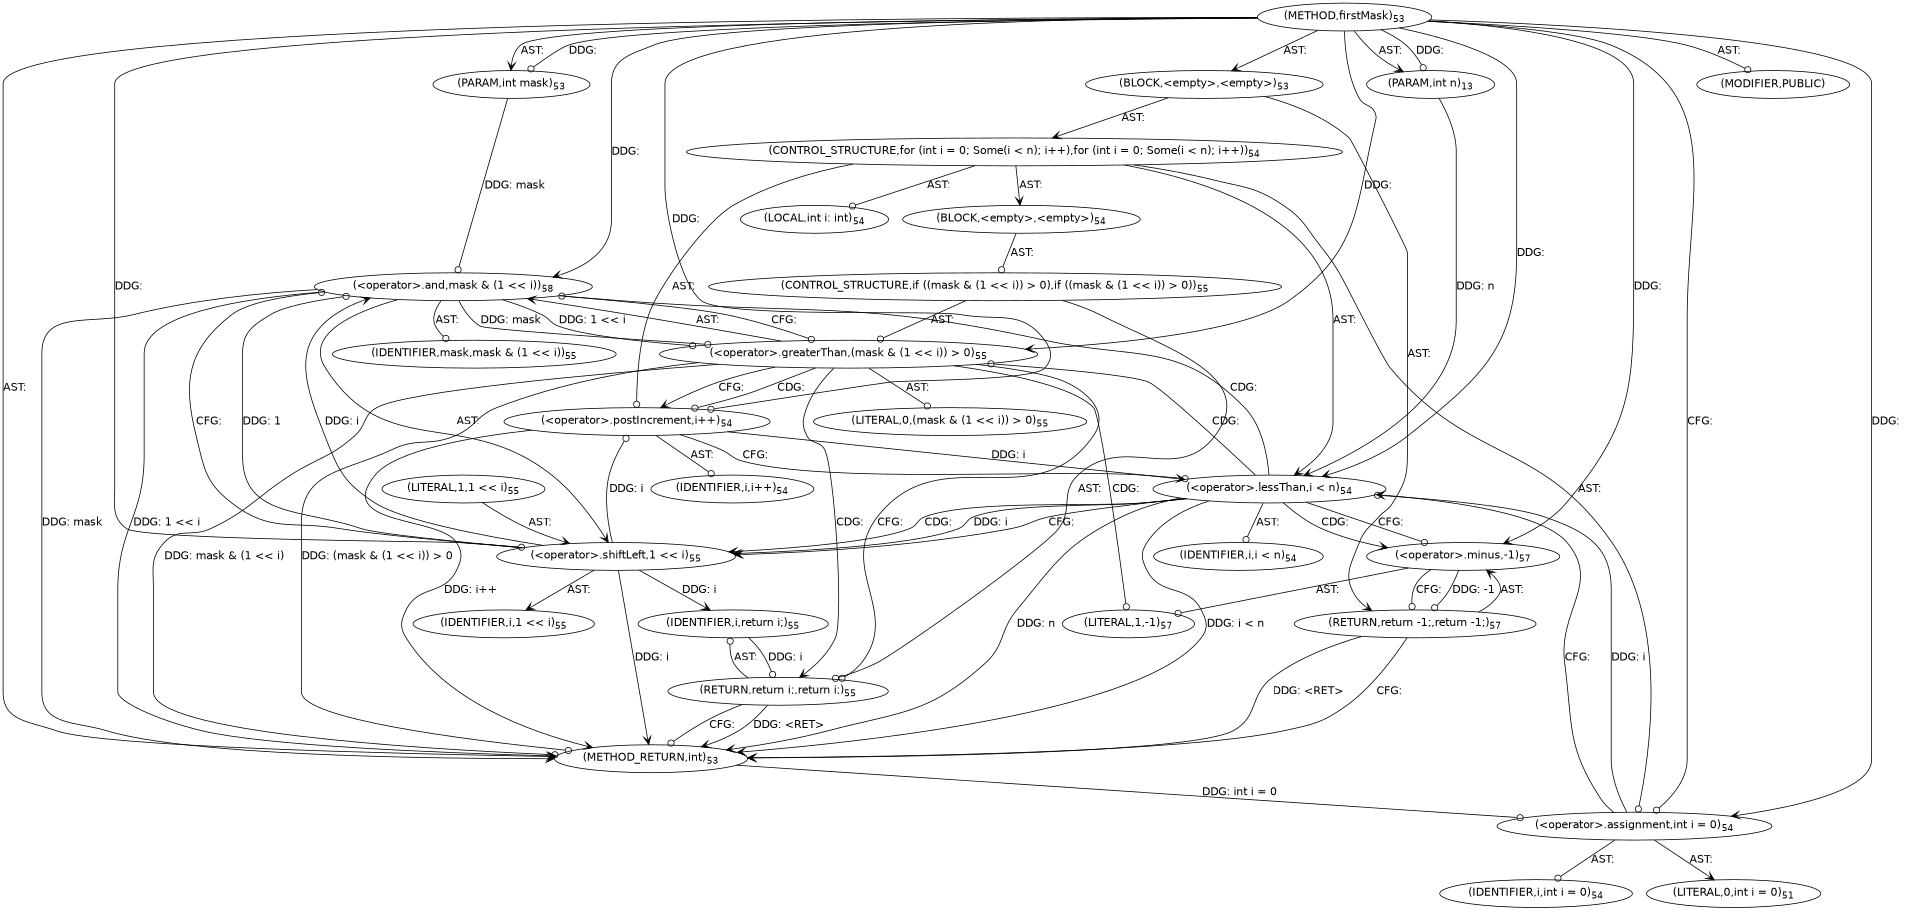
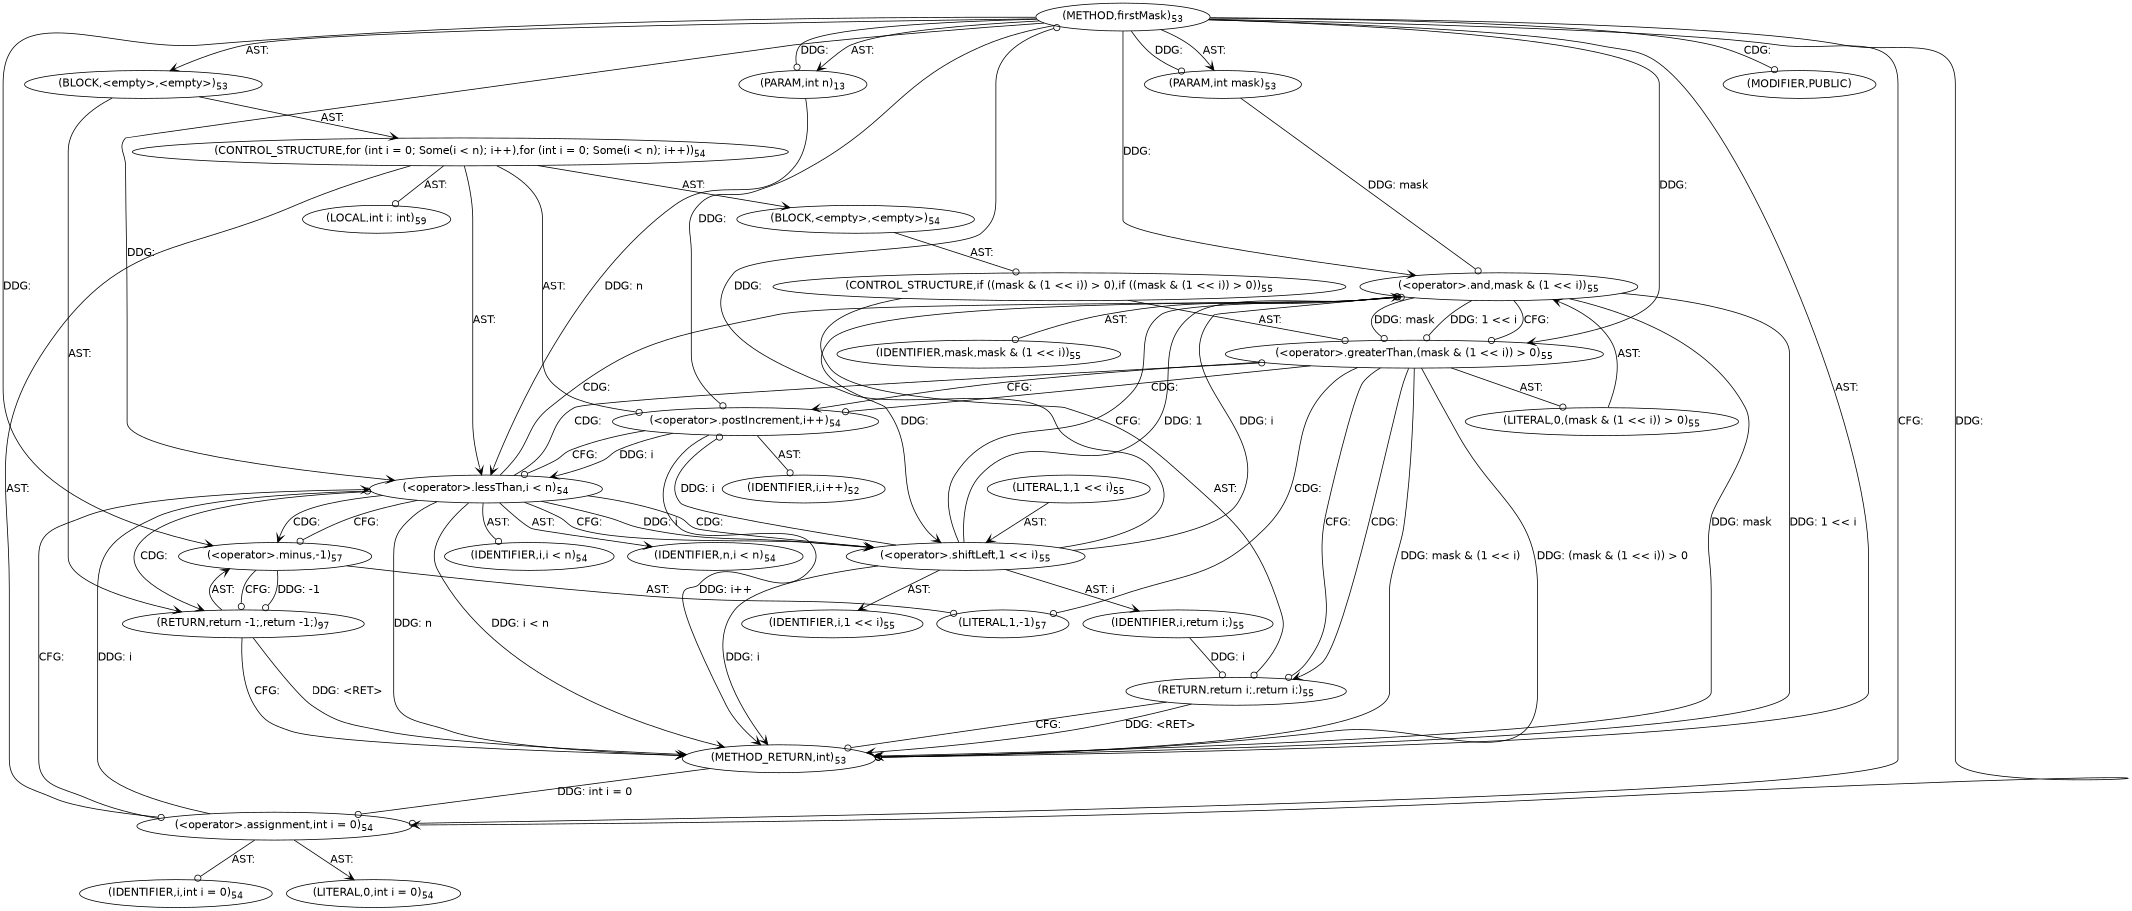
edge "(METHOD,firstMask)" -> "(<operator>.shiftLeft,1 << i)": reversed
edge "(METHOD,firstMask)" -> "(MODIFIER,PUBLIC)": label "AST: " -> "CDG: "
edge "(METHOD,firstMask)" -> "(METHOD_RETURN,int)": arrowhead vee -> odot
node "(LOCAL,int i: int)": text "54" -> "59"
node "(<operator>.and,mask & (1 << i))": text "58" -> "55"
edge "(<operator>.greaterThan,(mask & (1 << i)) > 0)" -> "(<operator>.and,mask & (1 << i))": now "(LITERAL,0,(mask & (1 << i)) > 0)" -> "(<operator>.and,mask & (1 << i))"
edge "(<operator>.and,mask & (1 << i))" -> "(<operator>.shiftLeft,1 << i)": label "AST: " -> "DDG: "
node "(IDENTIFIER,i,i++)": text "54" -> "52"
edge "(<operator>.lessThan,i < n)" -> "(RETURN,return -1;,return -1;)": added, label "CDG:"
node "(IDENTIFIER,n,i < n)": added
edge "(<operator>.shiftLeft,1 << i)" -> "(IDENTIFIER,i,return i;)": label "DDG: i" -> "AST: i"
node "(RETURN,return -1;,return -1;)": text "57" -> "97"
edge "(RETURN,return i;,return i;)" -> "(IDENTIFIER,i,return i;)": removed, label "AST:"
node "(LITERAL,0,int i = 0)": text "51" -> "54"
